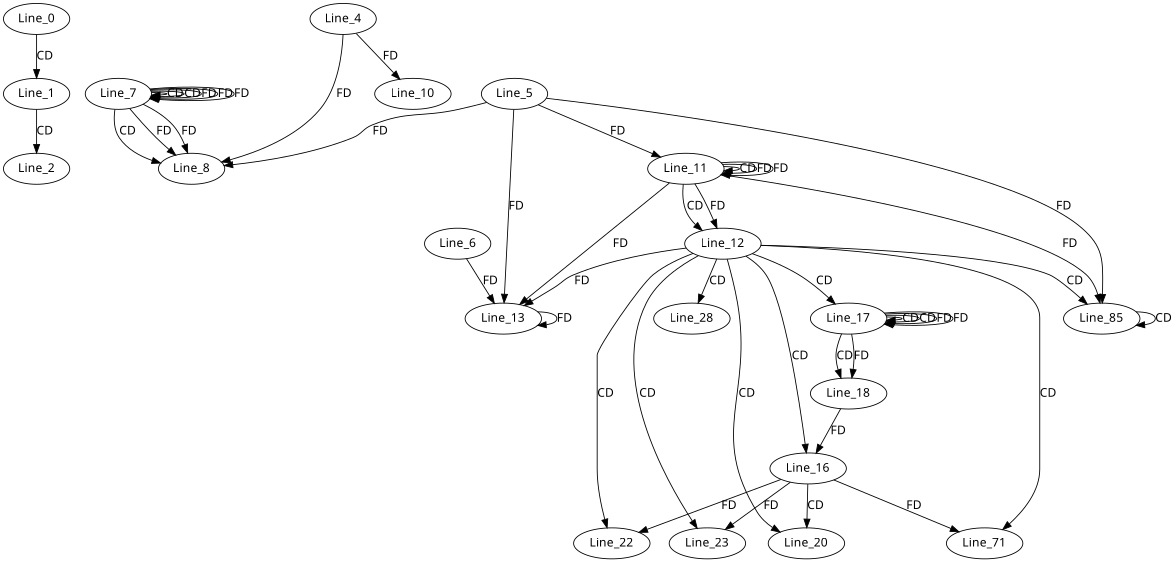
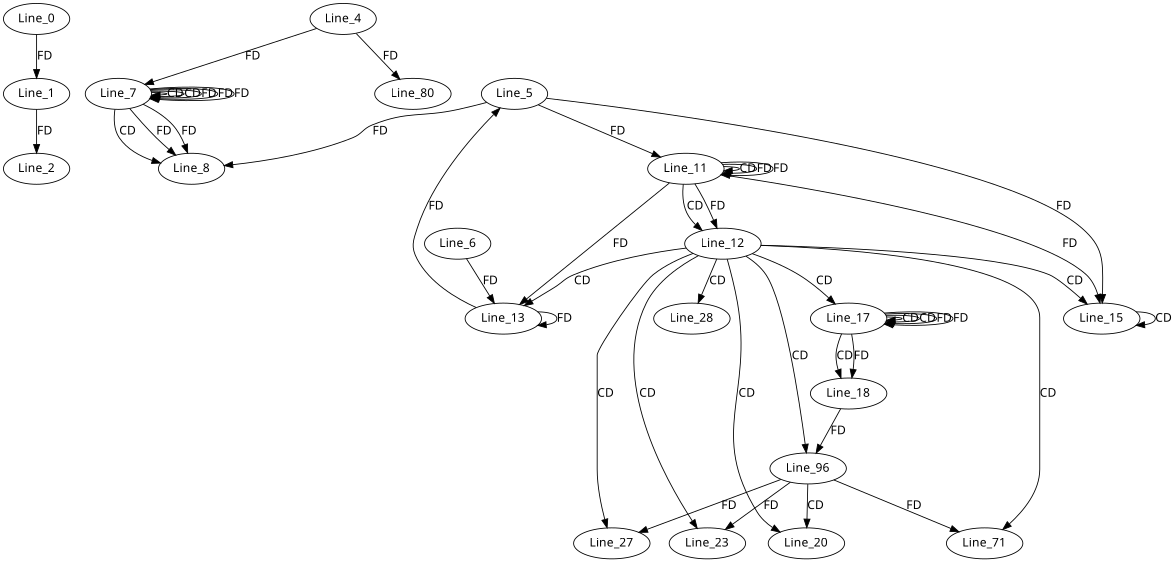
edge "Line_0" -> "Line_1": label "CD" -> "FD"
node "Line_10": label "Line_10" -> "Line_80"
edge "Line_4" -> "Line_8": now "Line_4" -> "Line_7"
edge "Line_1" -> "Line_2": label "CD" -> "FD"
edge "Line_5" -> "Line_13": reversed
edge "Line_12" -> "Line_13": label "FD" -> "CD"
node "Line_85": label "Line_85" -> "Line_15"
node "Line_16": label "Line_16" -> "Line_96"
node "Line_22": label "Line_22" -> "Line_27"
